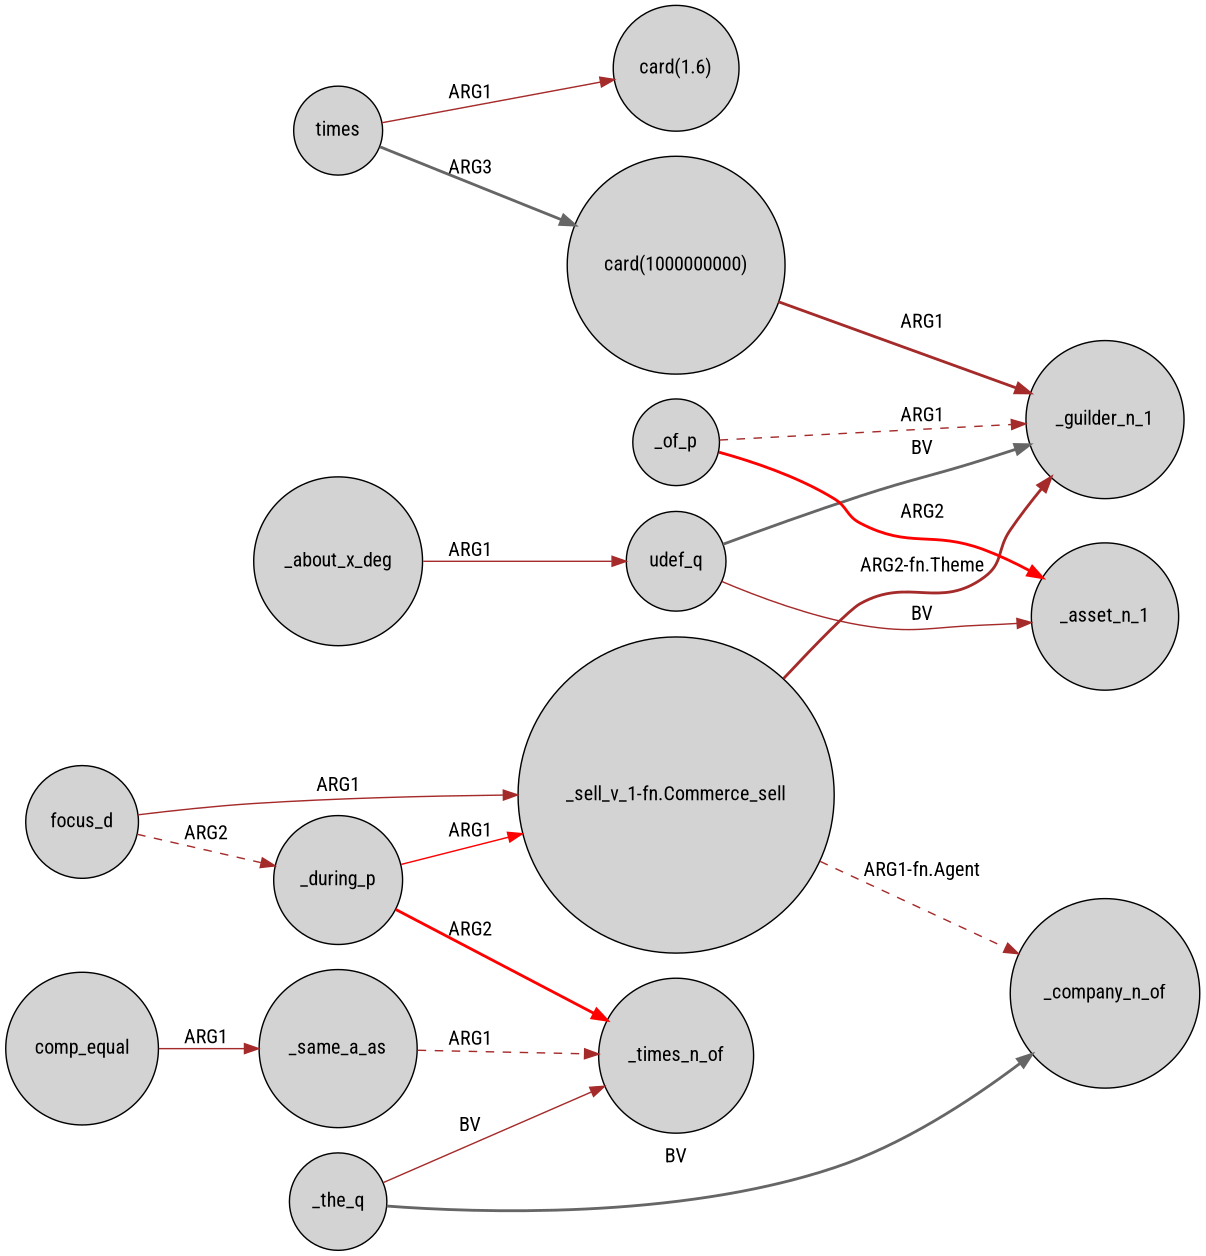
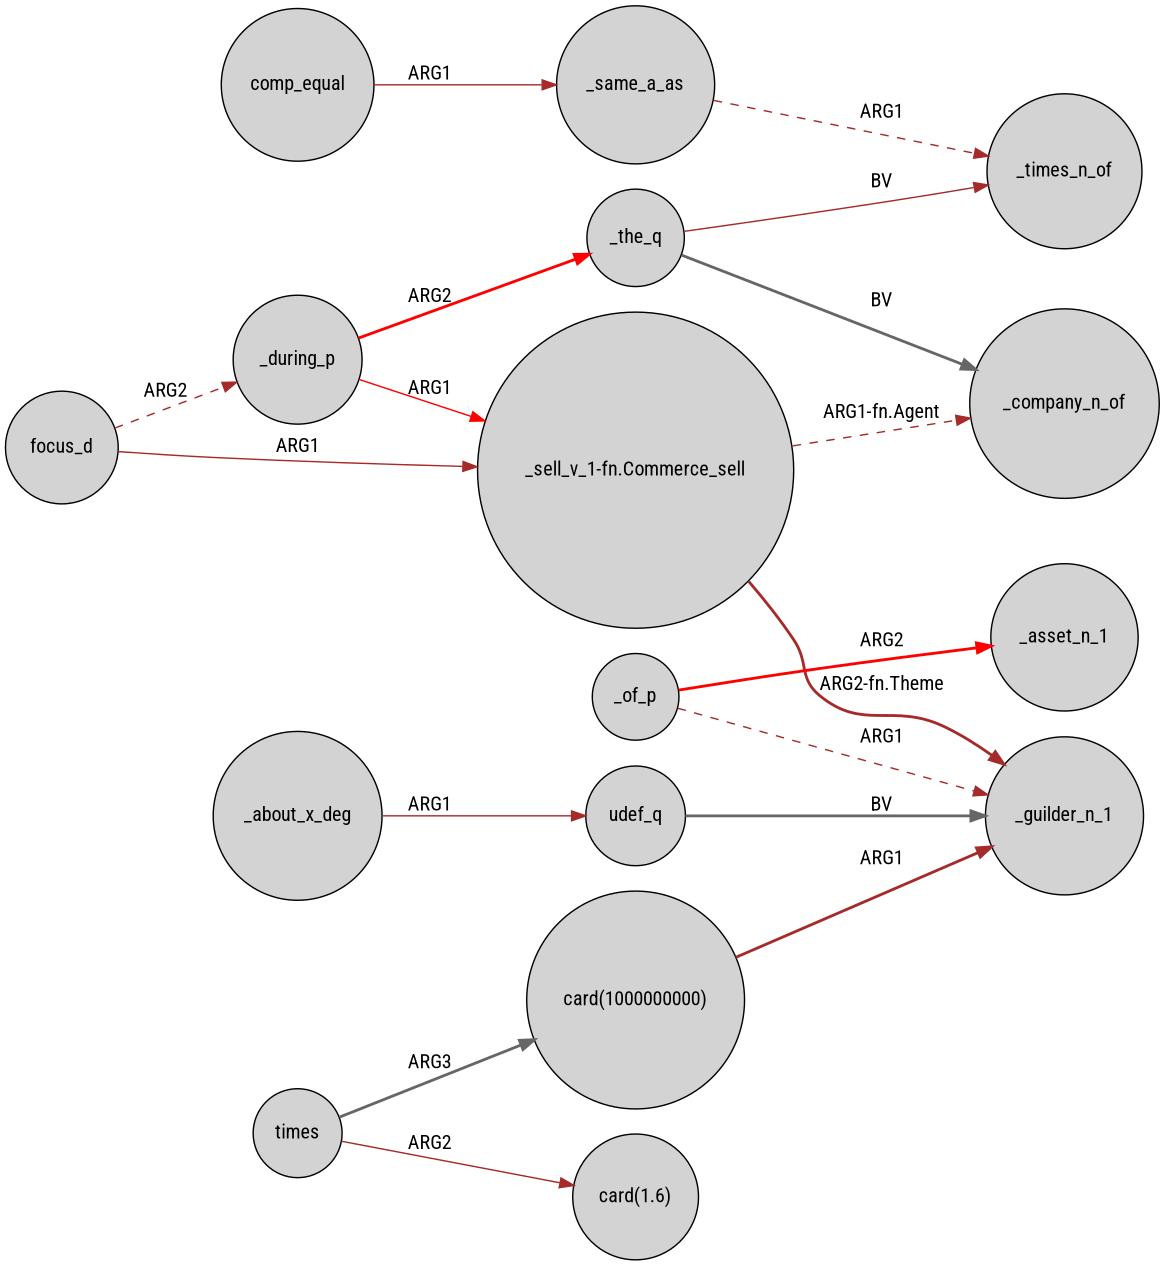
edge "times" -> "card(1.6)": label "ARG1" -> "ARG2"
edge "udef_q" -> "_asset_n_1": removed, label "BV"
edge "_during_p" -> "_times_n_of": now "_during_p" -> "_the_q"
